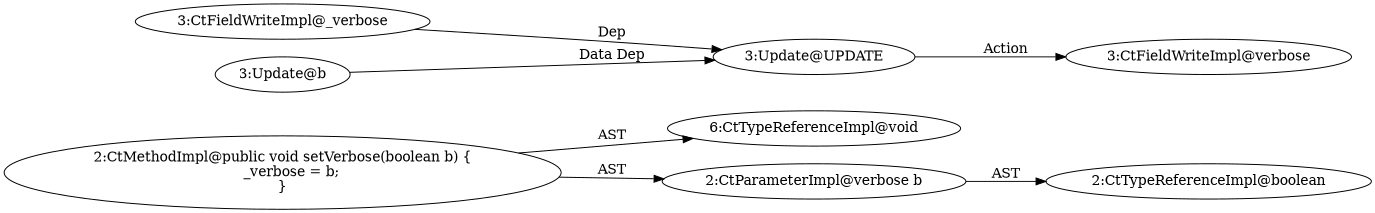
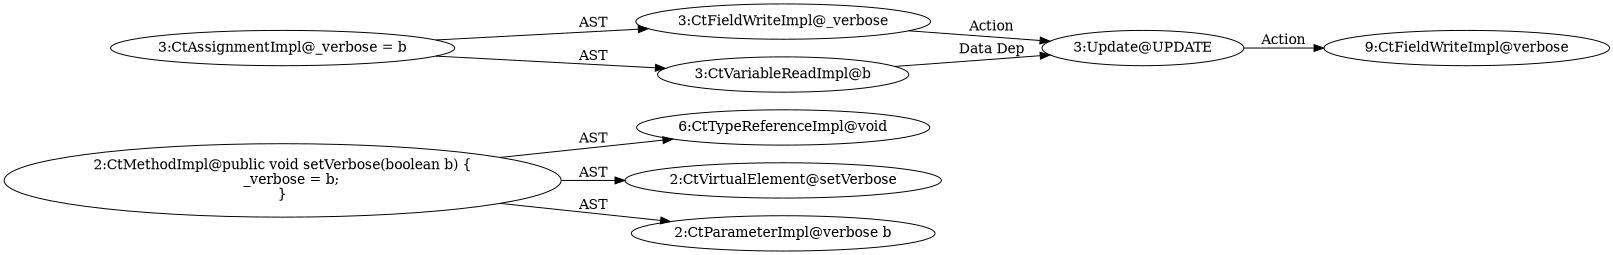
edge "3:CtFieldWriteImpl@_verbose" -> "3:Update@UPDATE": label "Dep" -> "Action"
node "3:CtAssignmentImpl@_verbose = b": added
node "3:CtFieldWriteImpl@verbose": label "3:CtFieldWriteImpl@verbose" -> "9:CtFieldWriteImpl@verbose"
node "3:Update@b": label "3:Update@b" -> "3:CtVariableReadImpl@b"
node "2:CtVirtualElement@setVerbose": added
node "2:CtTypeReferenceImpl@boolean": removed
